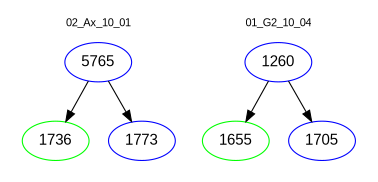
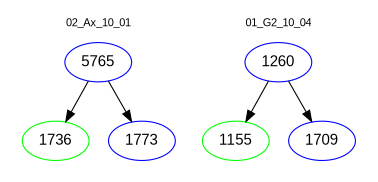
node "1655": label "1655" -> "1155"
node "1705": label "1705" -> "1709"
